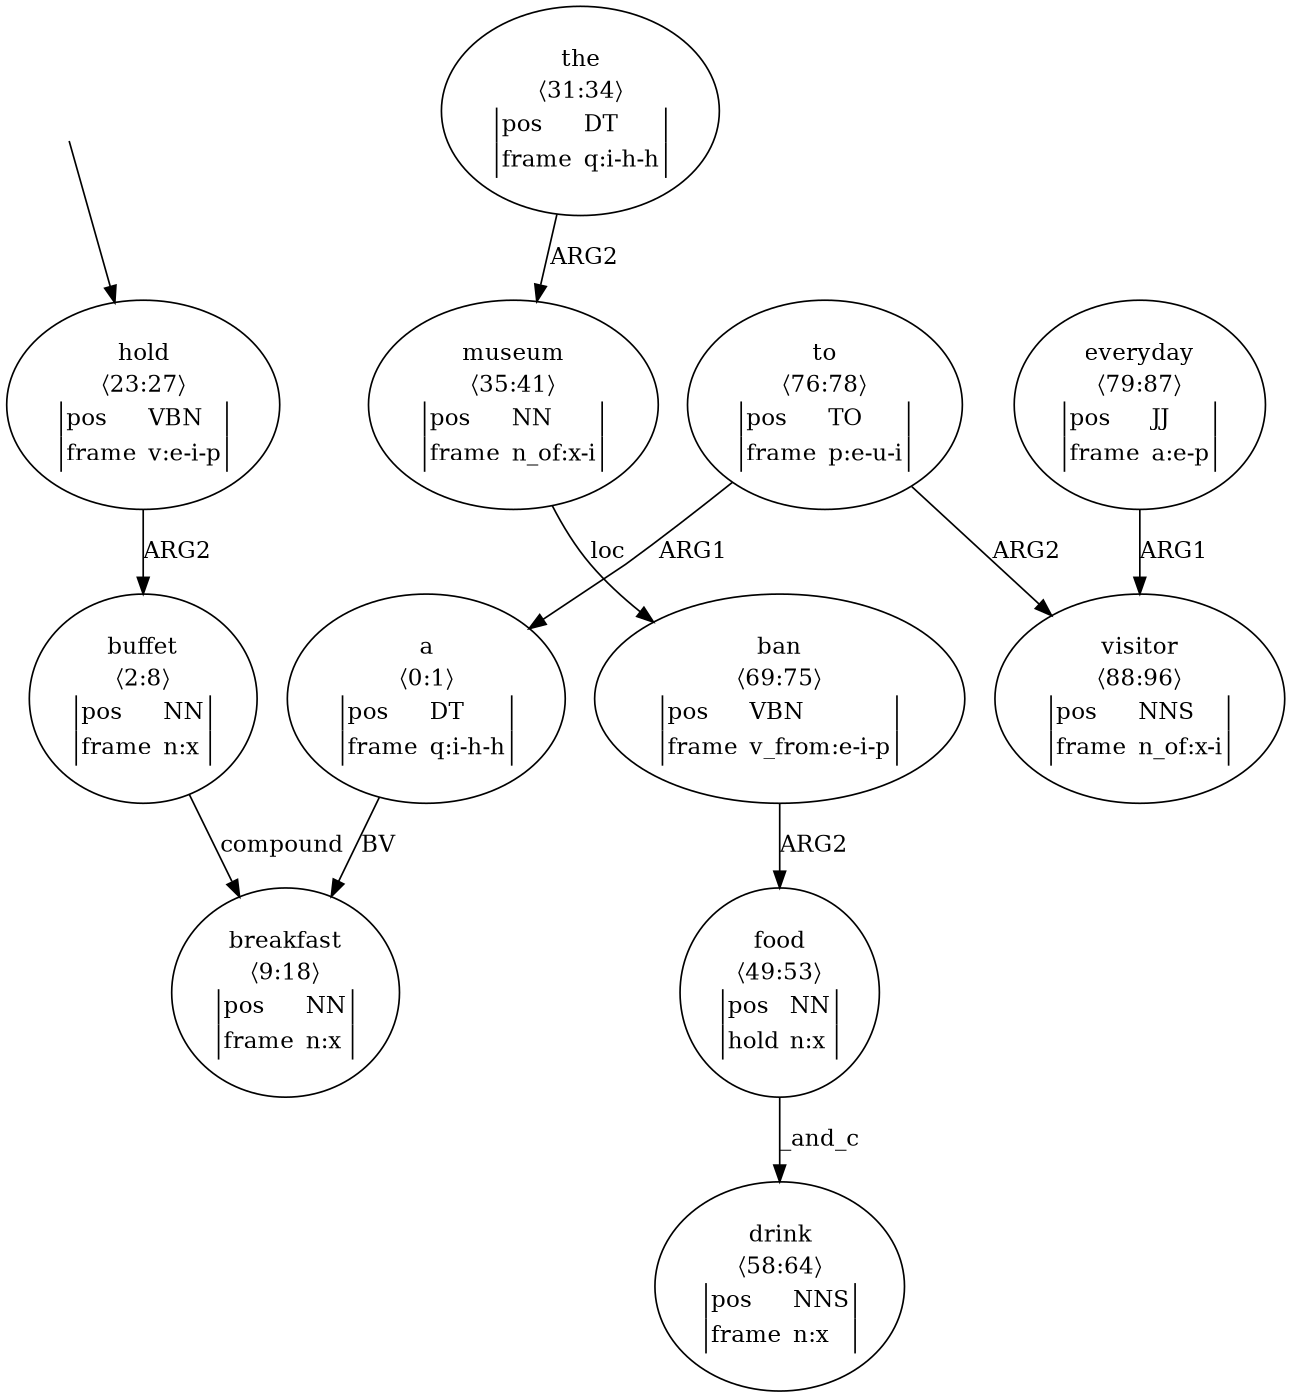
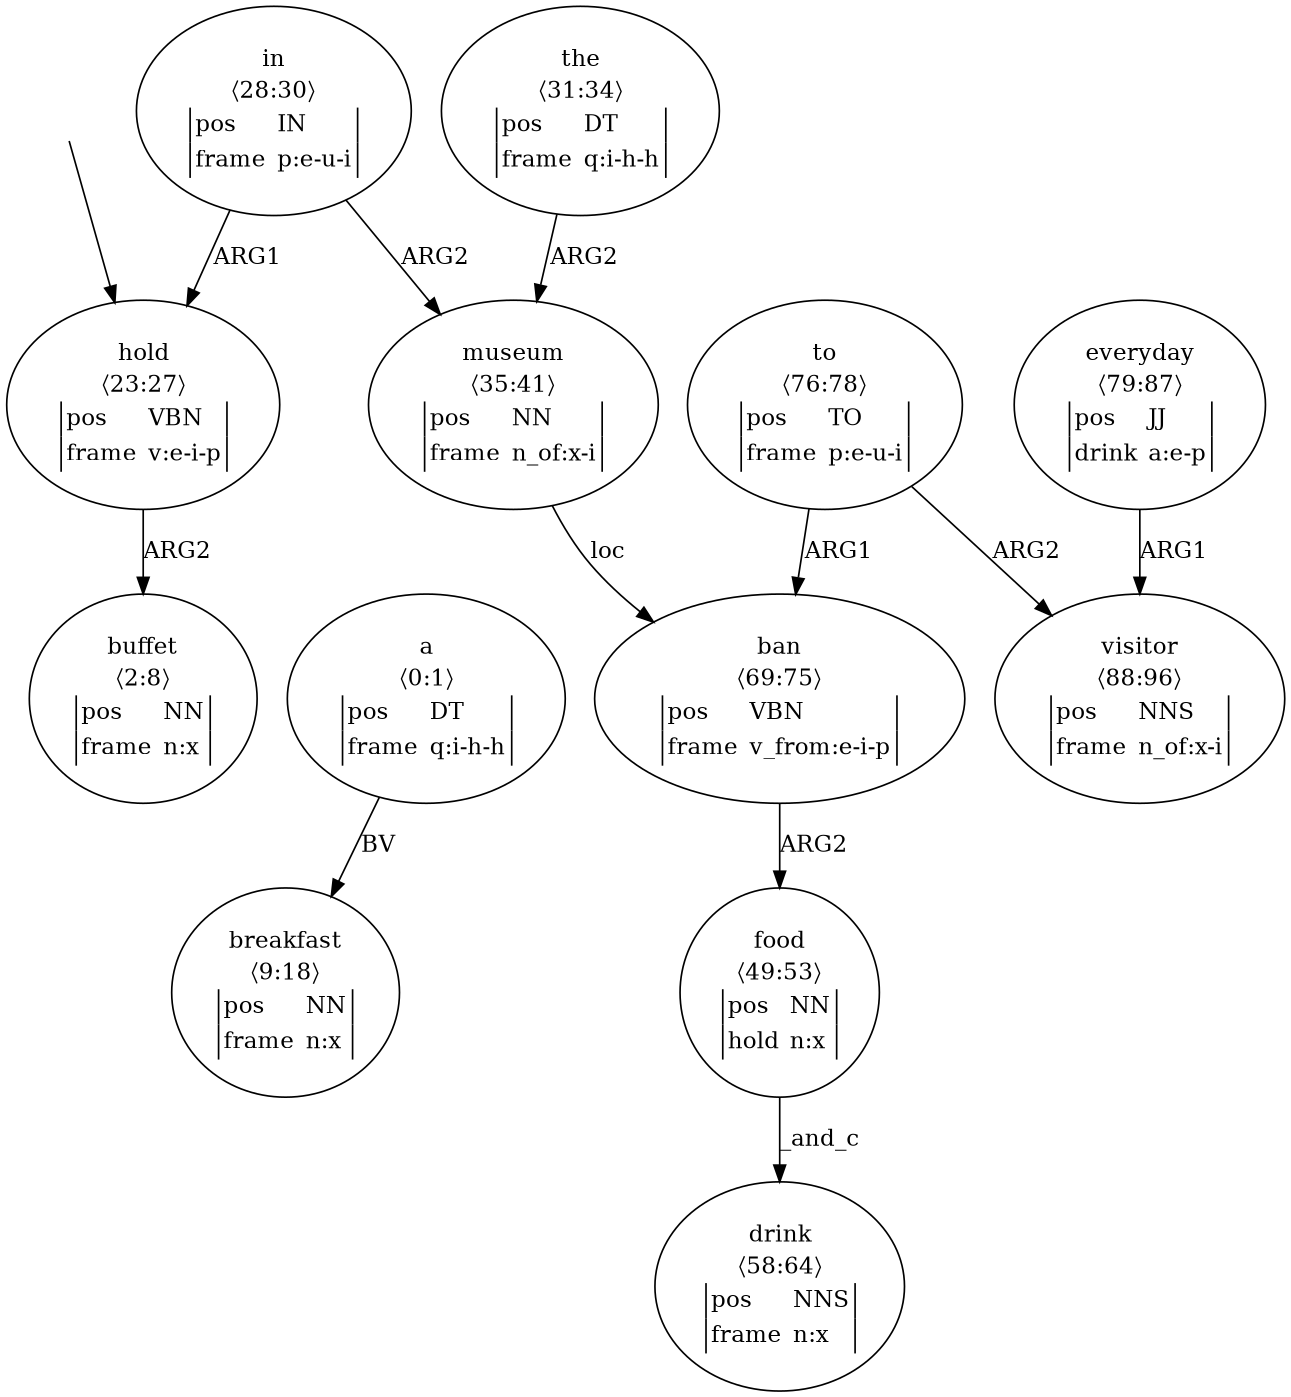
node "in": added
node "everyday": text "frame" -> "drink"
edge "to" -> "a": now "to" -> "ban"
edge "buffet" -> "breakfast": removed, label "compound"
